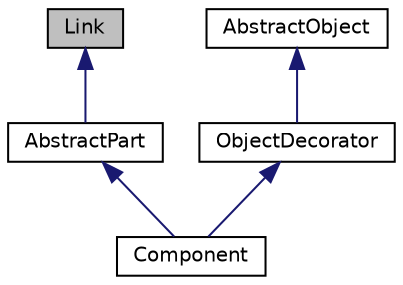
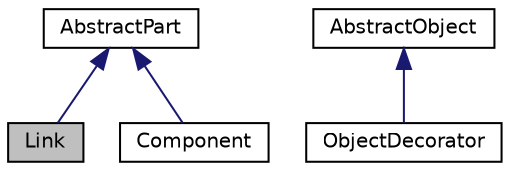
edge "AbstractPart" -> "Link": reversed
edge "Component" -> "ObjectDecorator": removed
